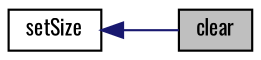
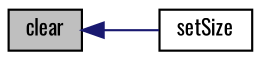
edge "clear" -> "setSize": reversed
